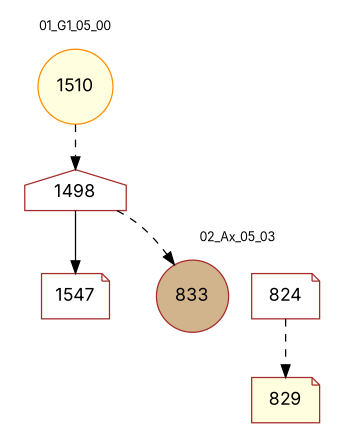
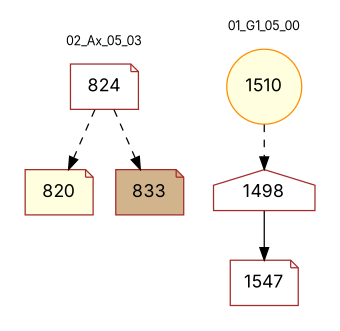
edge "1498" -> "833": now "824" -> "833"
node "833": shape circle -> note
node "829": label "829" -> "820"
